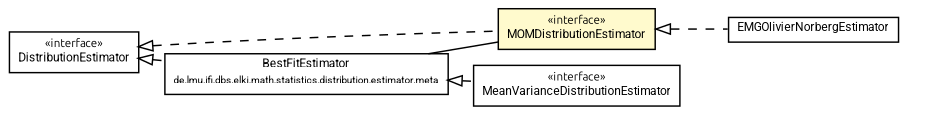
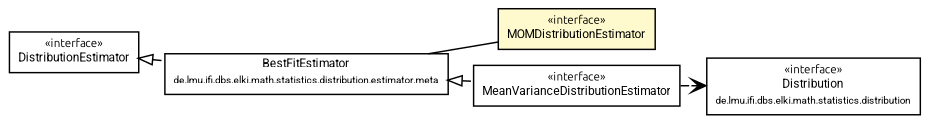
node "EMGOlivierNorbergEstimator": removed
edge "MOMDistributionEstimator" -> "DistributionEstimator": removed
node "Distribution": added
